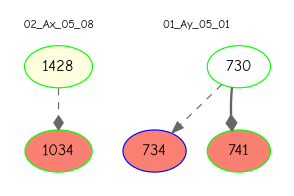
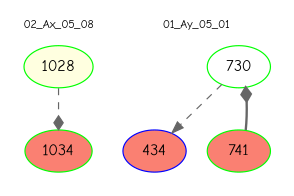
node "1428": label "1428" -> "1028"
edge "730" -> "741": reversed
node "734": label "734" -> "434"
